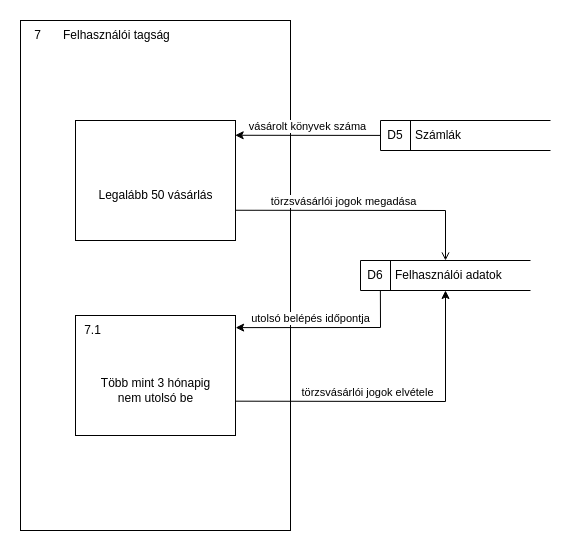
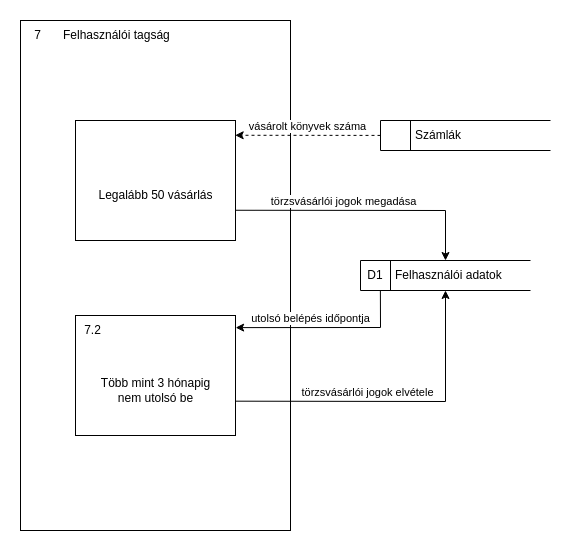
edge "Számlák" -> "Legalább 50 vásárlás": style solid -> dashed
node "D5": removed
edge "Legalább 50 vásárlás" -> "Felhasználói adatok": arrowhead open -> classic
node "D6": label "D6" -> "D1"
node "7.1": label "7.1" -> "7.2"
